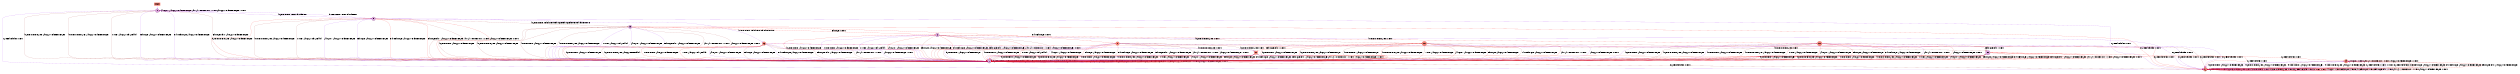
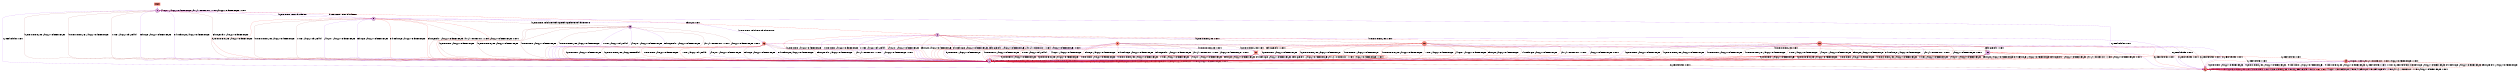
edge "s3" -> "s4": removed, label "CHANGE_CIPHER_SPEC / TIMEOUT"
edge "s3" -> "s6": now "s0" -> "s6"
edge "s3" -> "s7": removed, label "EMPTY_CERTIFICATE / TIMEOUT"
